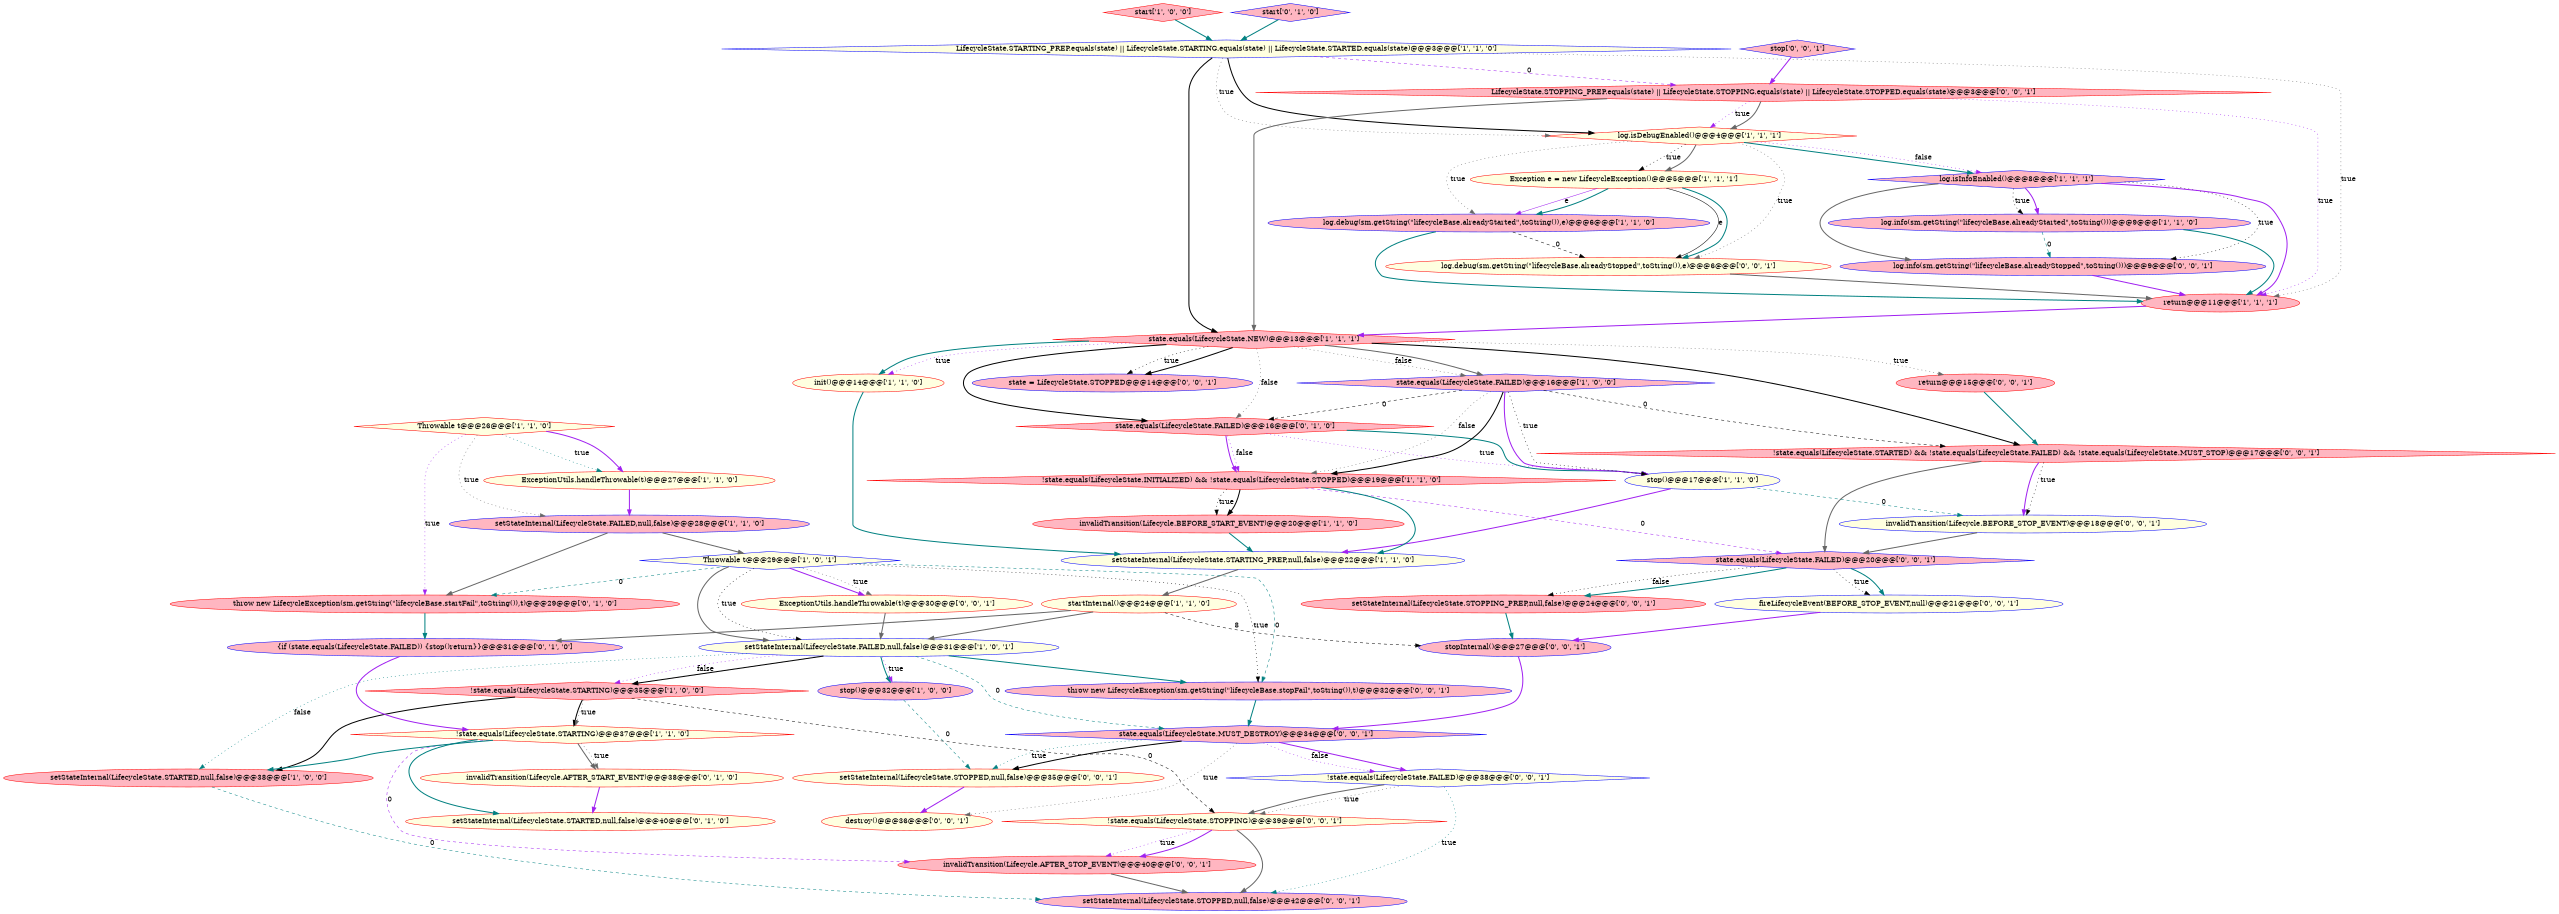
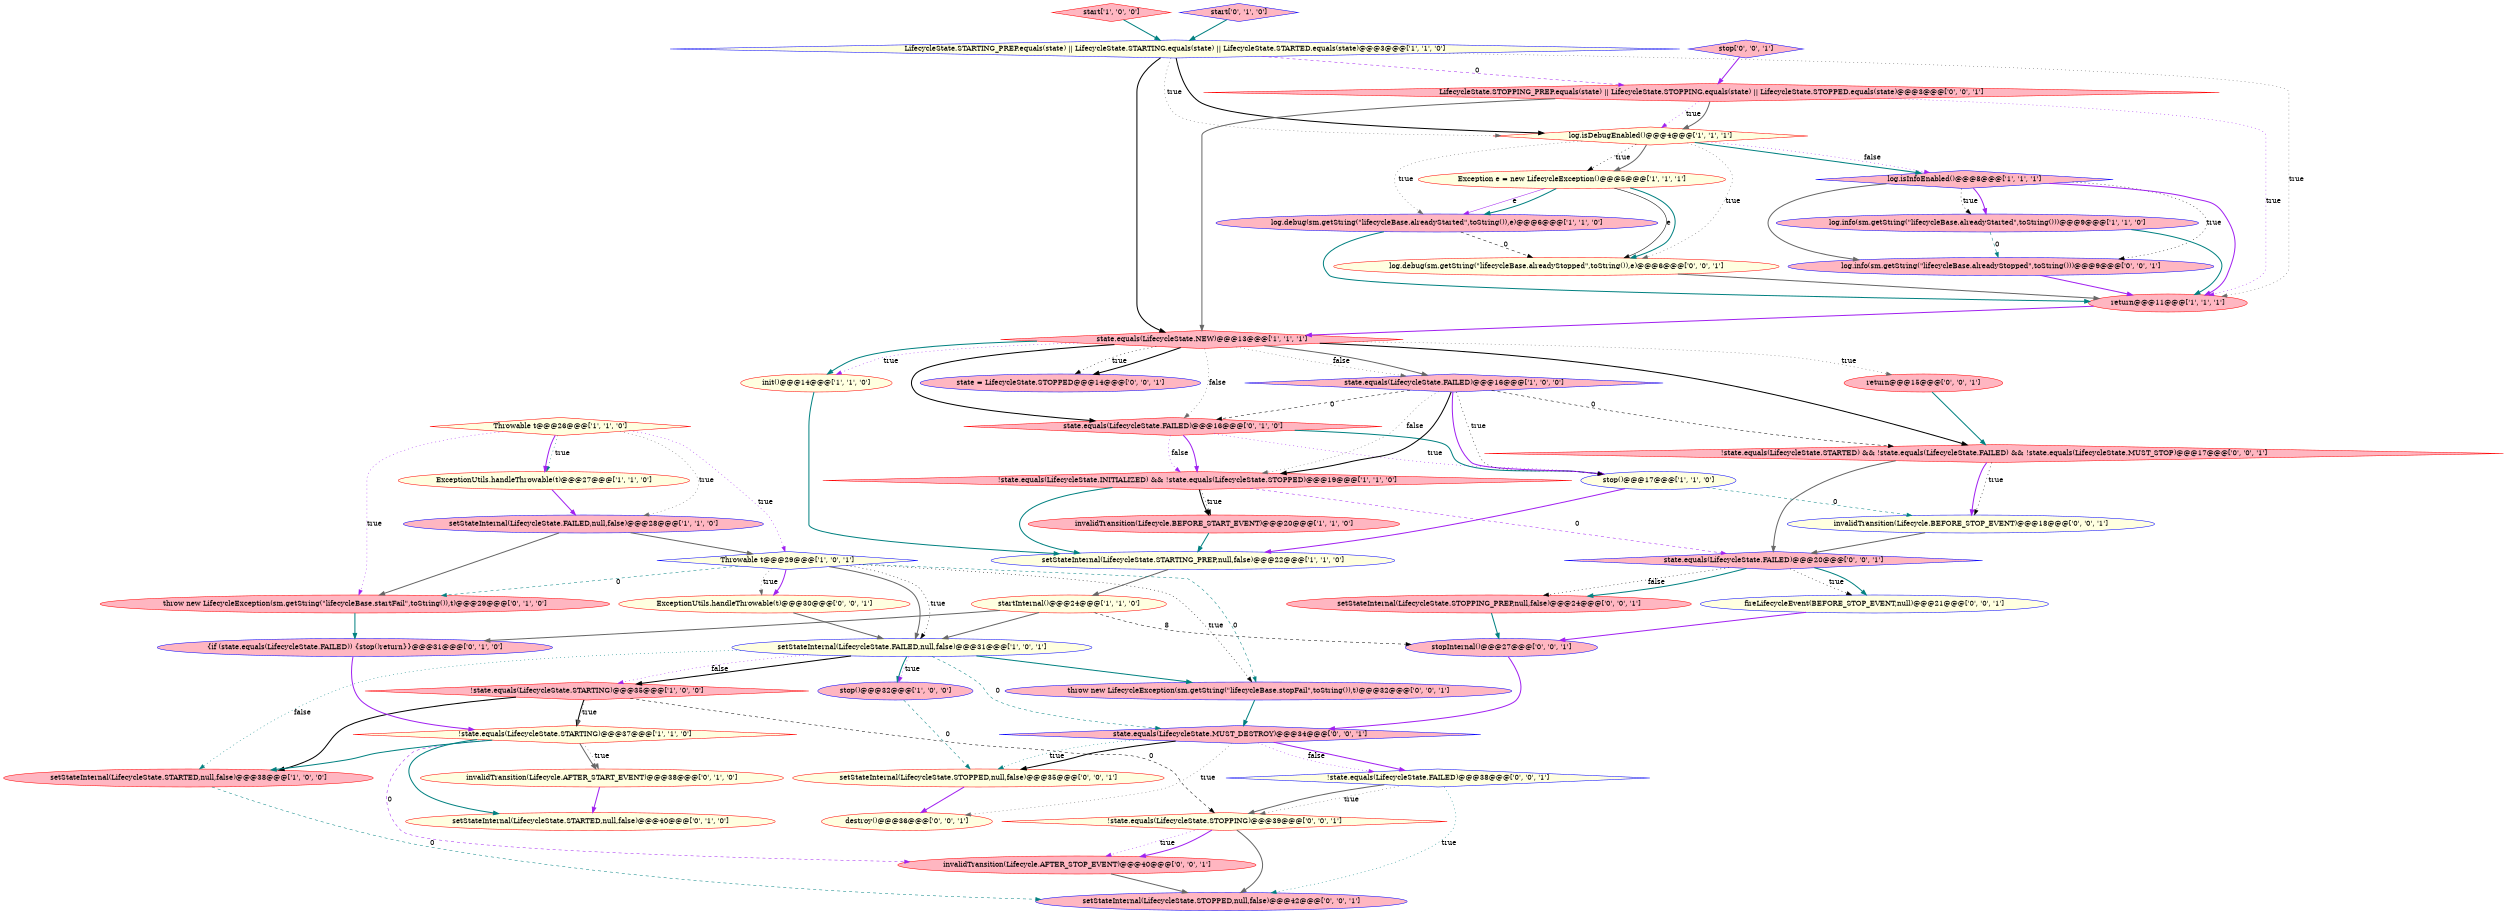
edge "Throwable t@@@26@@@['1', '1', '0']" -> "Throwable t@@@29@@@['1', '0', '1']": added, label "true"
